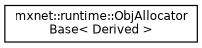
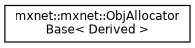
node "mxnet::runtime::ObjAllocator Base< Derived >": label "mxnet::runtime::ObjAllocator Base< Derived >" -> "mxnet::mxnet::ObjAllocator Base< Derived >"
